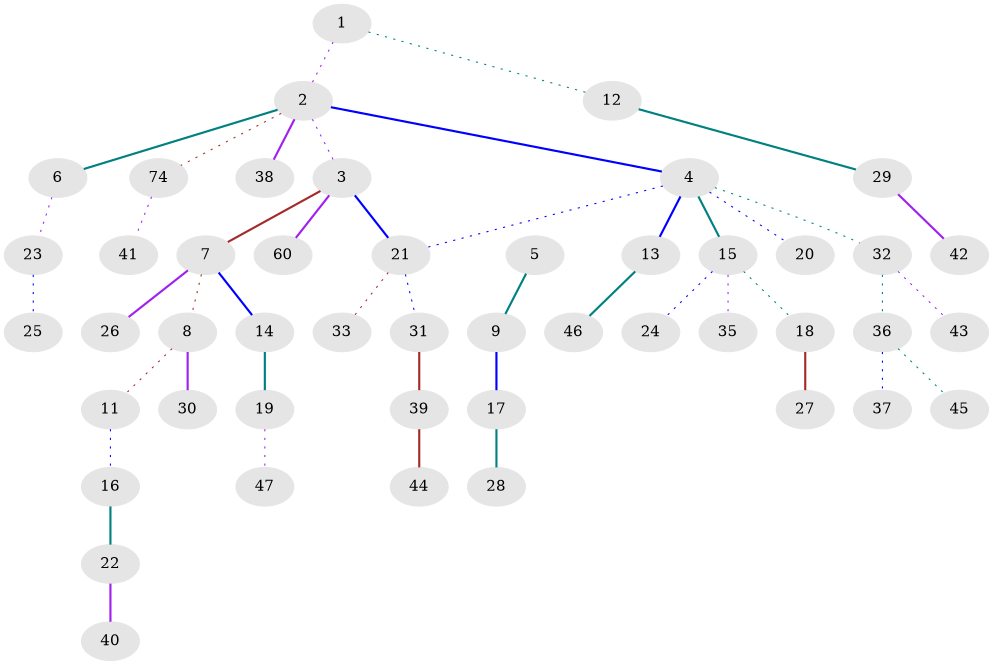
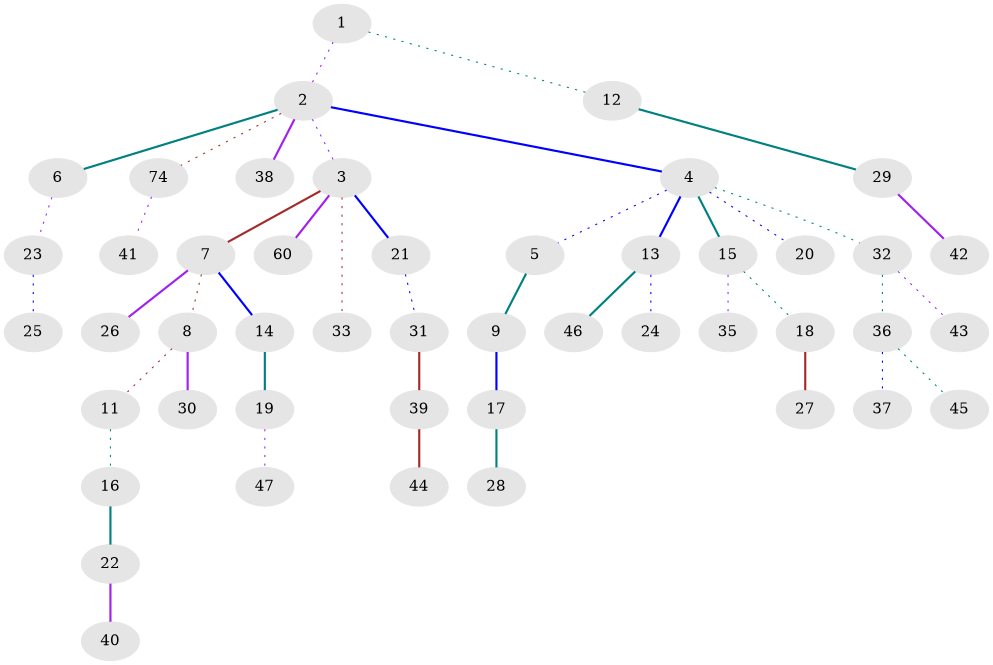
edge "4" -- "21": now "4" -- "5"
edge "21" -- "33": now "3" -- "33"
edge "15" -- "24": now "13" -- "24"
edge "11" -- "16": color blue -> teal
